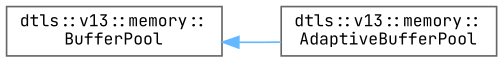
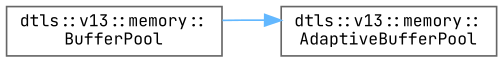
edge "dtls::v13::memory:: AdaptiveBufferPool" -> "dtls::v13::memory:: BufferPool": reversed
